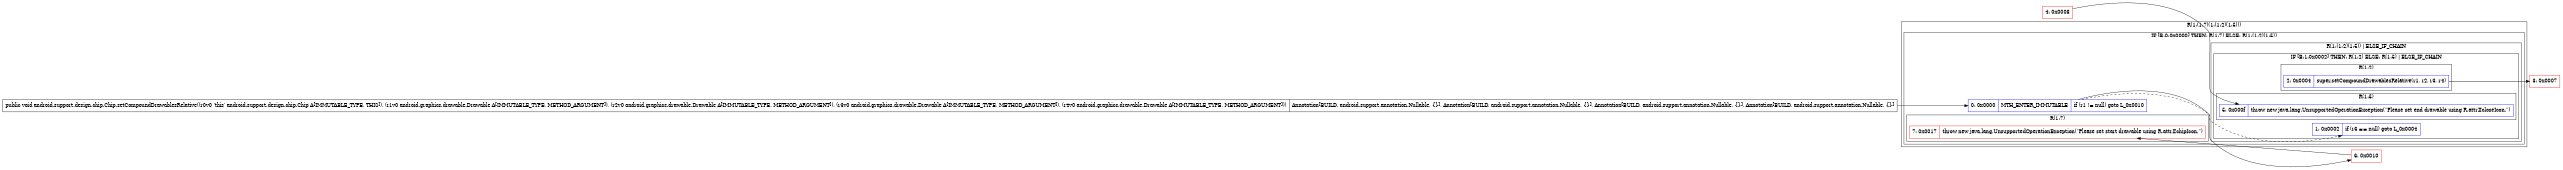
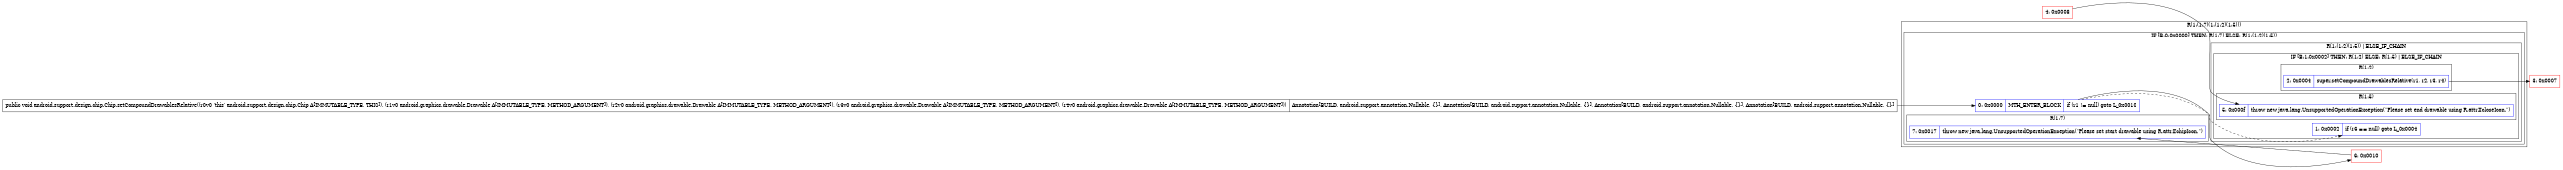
node "0: 0x0000": text "MTH_ENTER_IMMUTABLE" -> "MTH_ENTER_BLOCK"
node "7: 0x0017": color red -> blue
